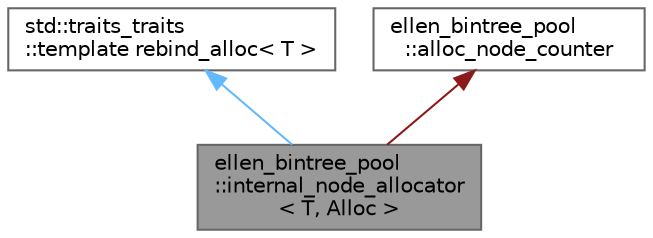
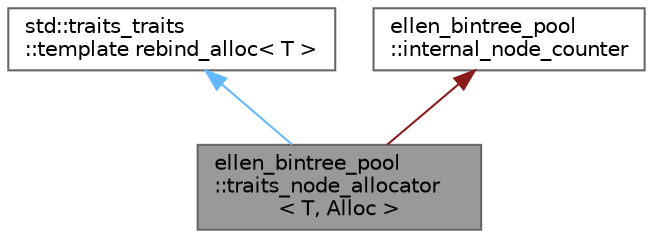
node "ellen_bintree_pool ::alloc_node_counter": label "ellen_bintree_pool ::alloc_node_counter" -> "ellen_bintree_pool ::internal_node_counter"
node "ellen_bintree_pool ::internal_node_allocator < T, Alloc >": label "ellen_bintree_pool ::internal_node_allocator < T, Alloc >" -> "ellen_bintree_pool ::traits_node_allocator < T, Alloc >"
